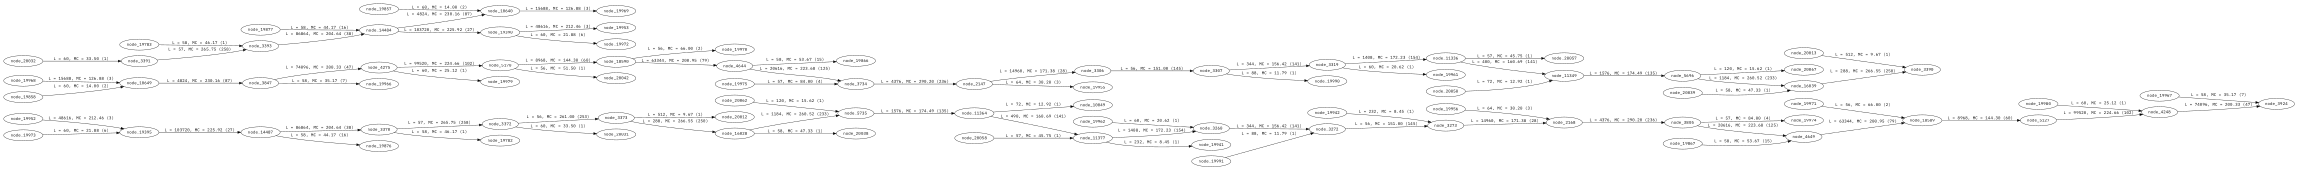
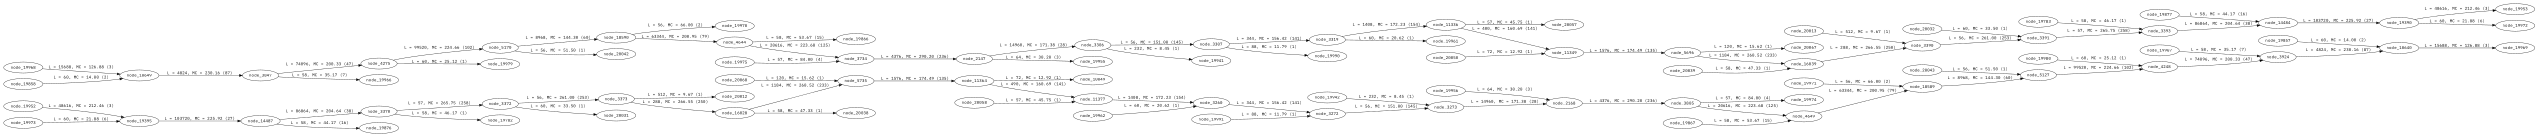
edge "node_14484" -> "node_10640": now "node_3924" -> "node_10640"
edge "node_3390" -> "node_3391": added, label "L = 56, MC = 261.00 (253)"
node "node_20043": added
node "node_20062": label "node_20062" -> "node_20068"
edge "node_11377" -> "node_19941": now "node_3306" -> "node_19941"
